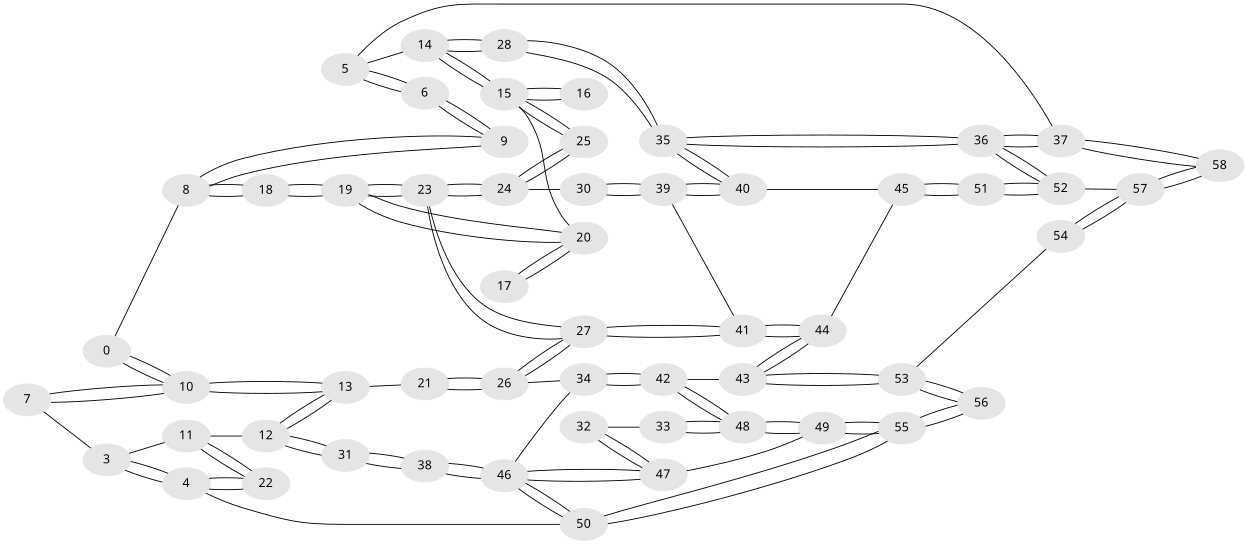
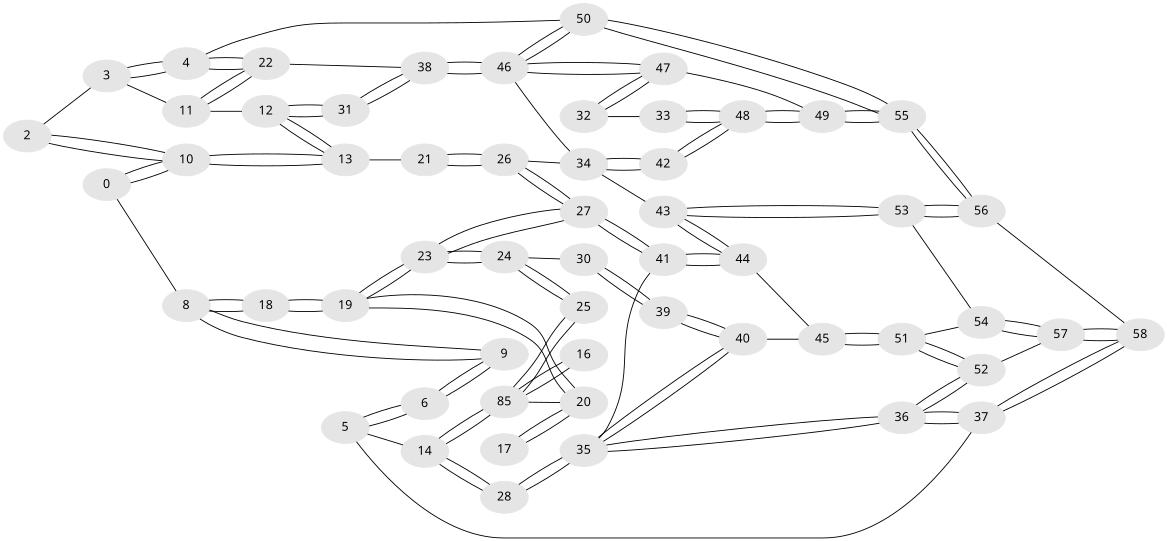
edge "22" -- "38": added
node "15": label "15" -> "85"
edge "39" -- "41": now "35" -- "41"
edge "56" -- "58": added
edge "54" -- "51": added
edge "42" -- "43": now "34" -- "43"
node "7": label "7" -> "2"
